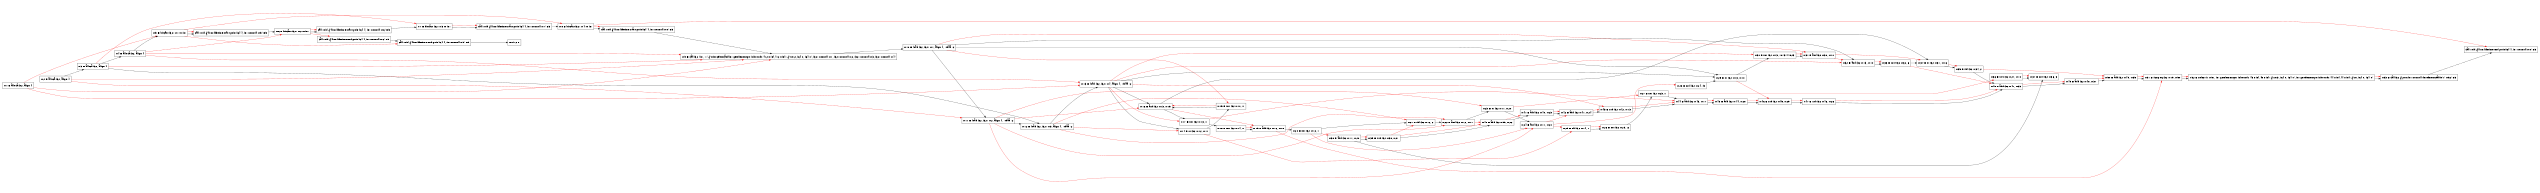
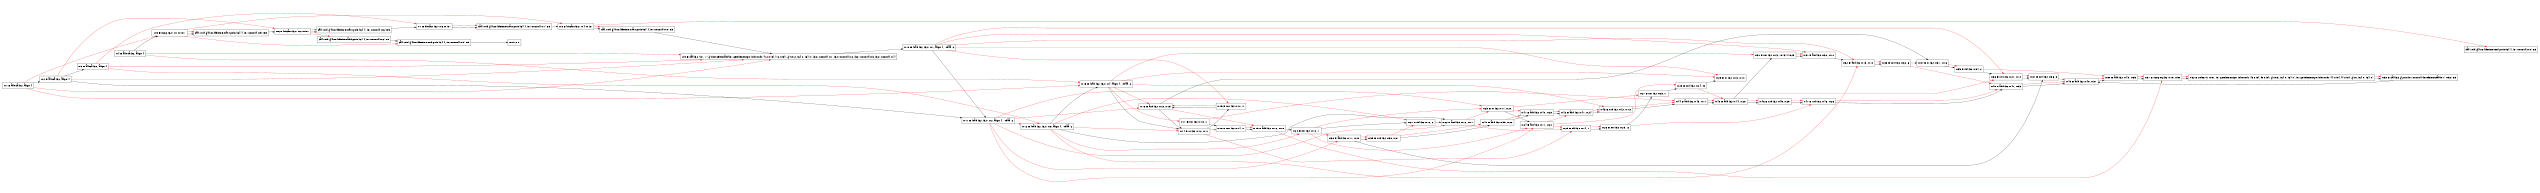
edge "%10 = load i32, i32* %1, align 4, !tbaa !2" -> "%36 = sub i32 %27, %10": added
node "%5 = bitcast i32* %1 to i8*": label "%5 = bitcast i32* %1 to i8*" -> "%5 = icmp i32* %1 to i8*"
node "call void @llvm.lifetime.end.p0i8(i64 4, i8* nonnull %6) #5": label "call void @llvm.lifetime.end.p0i8(i64 4, i8* nonnull %6) #5" -> "call void @llvm.lifetime.add.p0i8(i64 4, i8* nonnull %6) #5"
edge "%10 = load i32, i32* %1, align 4, !tbaa !2" -> "%32 = and i32 %13, %10": color black -> red
edge "%4 = alloca i32, align 4" -> "%6 = bitcast i32* %2 to i8*": now "%2 = alloca i32, align 4" -> "%6 = bitcast i32* %2 to i8*"
edge "%10 = load i32, i32* %1, align 4, !tbaa !2" -> "%29 = or i32 %13, %10": color black -> red
edge "%31 = and i32 %30, %10" -> "%34 = or i32 %31, %16": removed
edge "%31 = and i32 %30, %10" -> "%32 = and i32 %13, %10": color red -> black
edge "%3 = alloca i32, align 4" -> "%4 = alloca i32, align 4": removed
edge "%53 = call i32 @puts(i8* nonnull dereferenceable(1) %52) #5" -> "call void @llvm.lifetime.end.p0i8(i64 4, i8* nonnull %8) #5": now "%53 = call i32 @puts(i8* nonnull dereferenceable(1) %52) #5" -> "%49 = add i32 %48, %37"
edge "%13 = load i32, i32* %4, align 4, !tbaa !2" -> "%32 = and i32 %13, %10": now "%12 = load i32, i32* %3, align 4, !tbaa !2" -> "%32 = and i32 %13, %10"
edge "%29 = or i32 %13, %10" -> "%30 = xor i32 %13, 1073741823": now "%45 = add i32 %44, %28" -> "%30 = xor i32 %13, 1073741823"
edge "%13 = load i32, i32* %4, align 4, !tbaa !2" -> "%29 = or i32 %13, %10": color black -> red
edge "%35 = shl i32 %34, 2" -> "%48 = add i32 %47, %33": now "%35 = shl i32 %34, 2" -> "%36 = sub i32 %27, %10"
edge "%37 = mul i32 %36, 3" -> "%49 = add i32 %48, %37": added
edge "%1 = alloca i32, align 4" -> "%2 = alloca i32, align 4": added
edge "%3 = alloca i32, align 4" -> "%12 = load i32, i32* %3, align 4, !tbaa !2": color black -> red
edge "%2 = alloca i32, align 4" -> "%11 = load i32, i32* %2, align 4, !tbaa !2": color red -> black
edge "%29 = or i32 %13, %10" -> "%46 = sub i32 %45, %29": removed
edge "%28 = mul i32 %24, -5" -> "%45 = add i32 %44, %28": added
edge "%13 = load i32, i32* %4, align 4, !tbaa !2" -> "%16 = and i32 %13, %15": color black -> red
edge "%27 = xor i32 %23, -1" -> "%44 = add i32 %43, %17": now "%27 = xor i32 %23, -1" -> "%28 = mul i32 %24, -5"
edge "%23 = or i32 %11, %20" -> "%41 = add i32 %40, %23": added
edge "%16 = and i32 %13, %15" -> "%17 = xor i32 %13, -1": now "%16 = and i32 %13, %15" -> "%14 = or i32 %12, %11"
edge "%20 = xor i32 %12, -1" -> "%23 = or i32 %11, %20": added
edge "%22 = and i32 %12, %11" -> "%23 = or i32 %11, %20": color black -> red
edge "%22 = and i32 %12, %11" -> "%40 = add i32 %99, %22": now "%22 = and i32 %12, %11" -> "%25 = shl i32 %14, 1"
edge "%26 = xor i32 %25, -2" -> "%47 = sub i32 %46, %26": added
edge "%11 = load i32, i32* %2, align 4, !tbaa !2" -> "%12 = load i32, i32* %3, align 4, !tbaa !2": color black -> red
edge "%14 = or i32 %12, %11" -> "%18 = xor i32 %14, -1": added
edge "%12 = load i32, i32* %3, align 4, !tbaa !2" -> "%22 = and i32 %12, %11": color red -> black
edge "%12 = load i32, i32* %3, align 4, !tbaa !2" -> "%20 = xor i32 %12, -1": added
edge "%11 = load i32, i32* %2, align 4, !tbaa !2" -> "%38 = add i32 %11, %20": added
